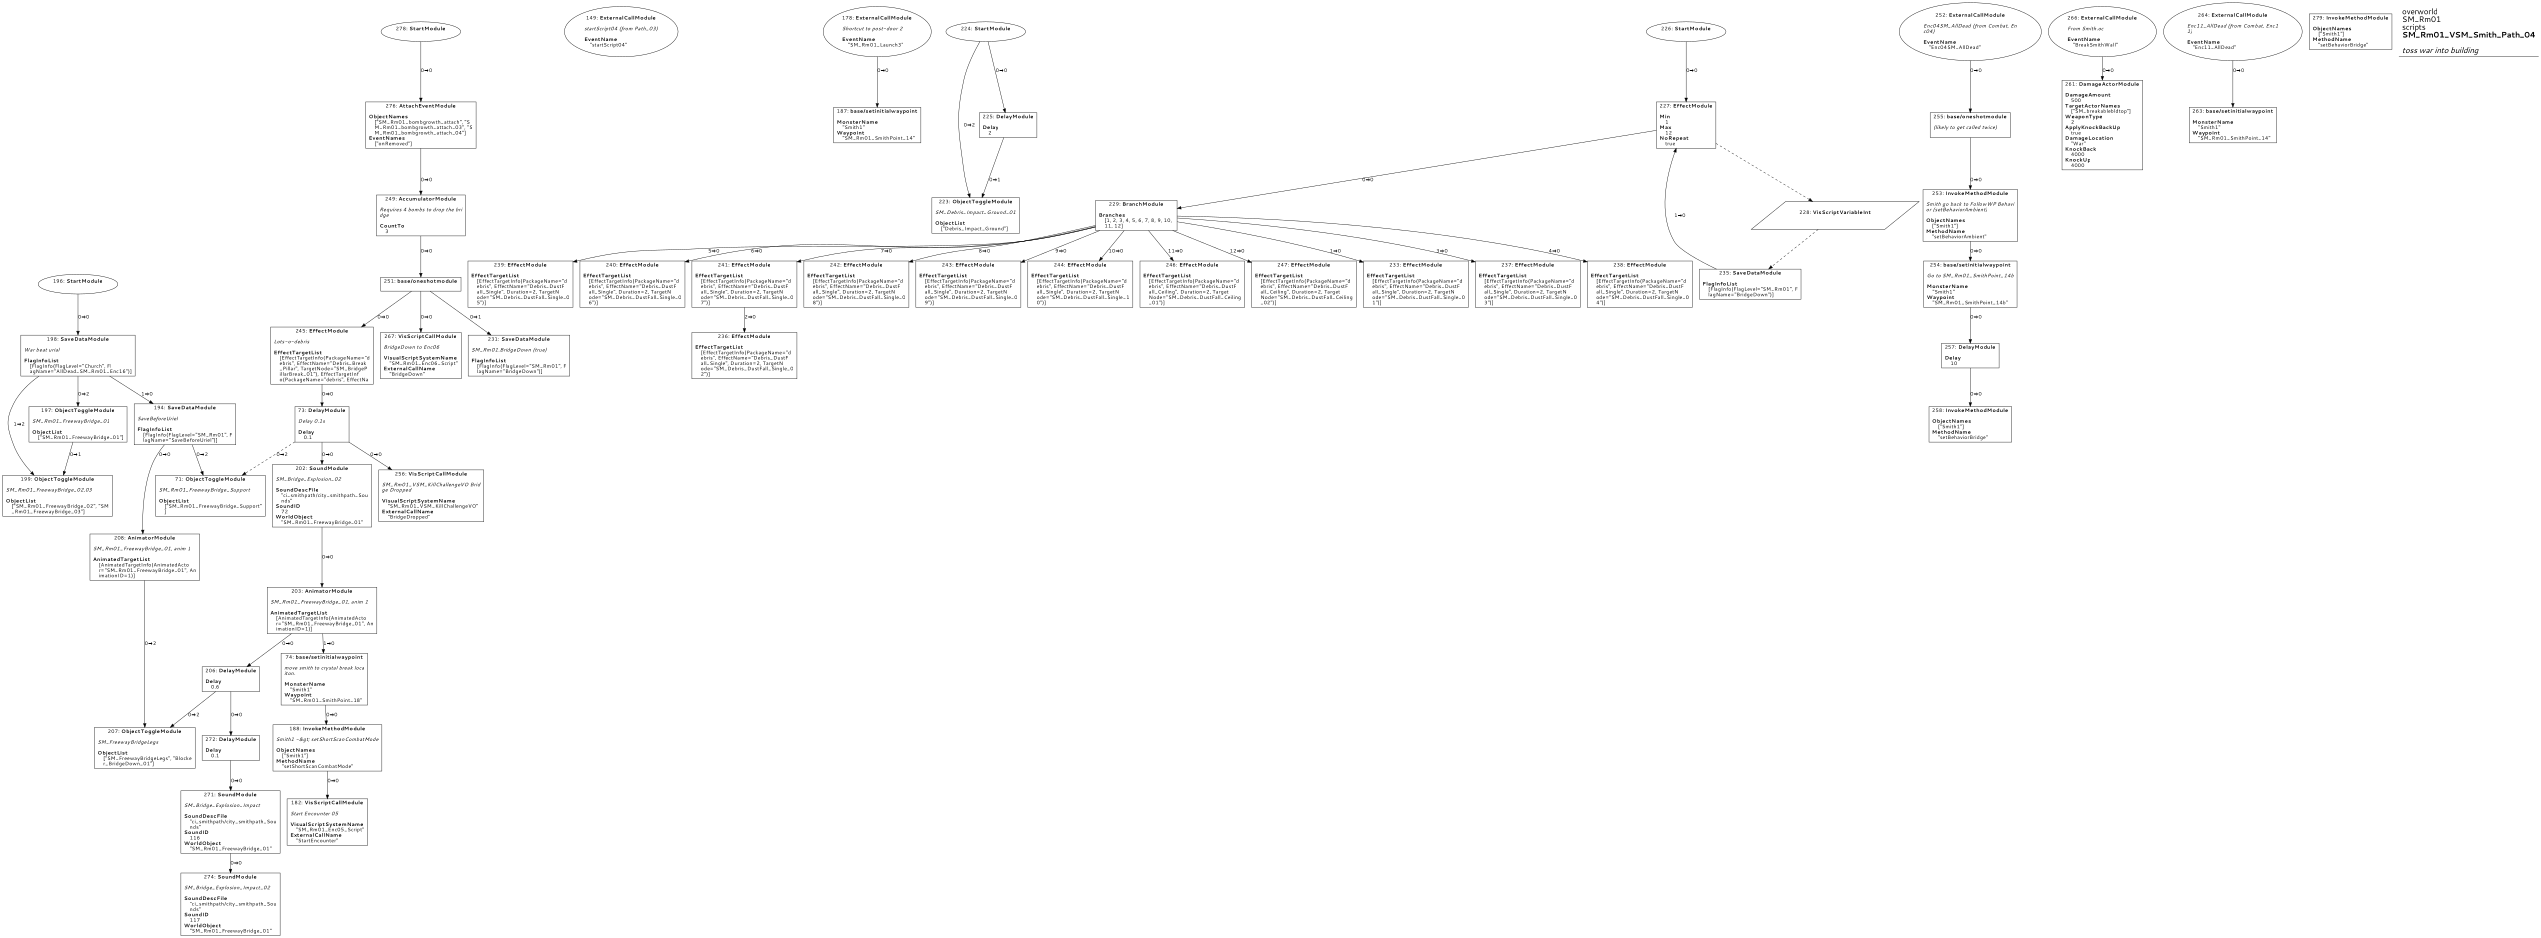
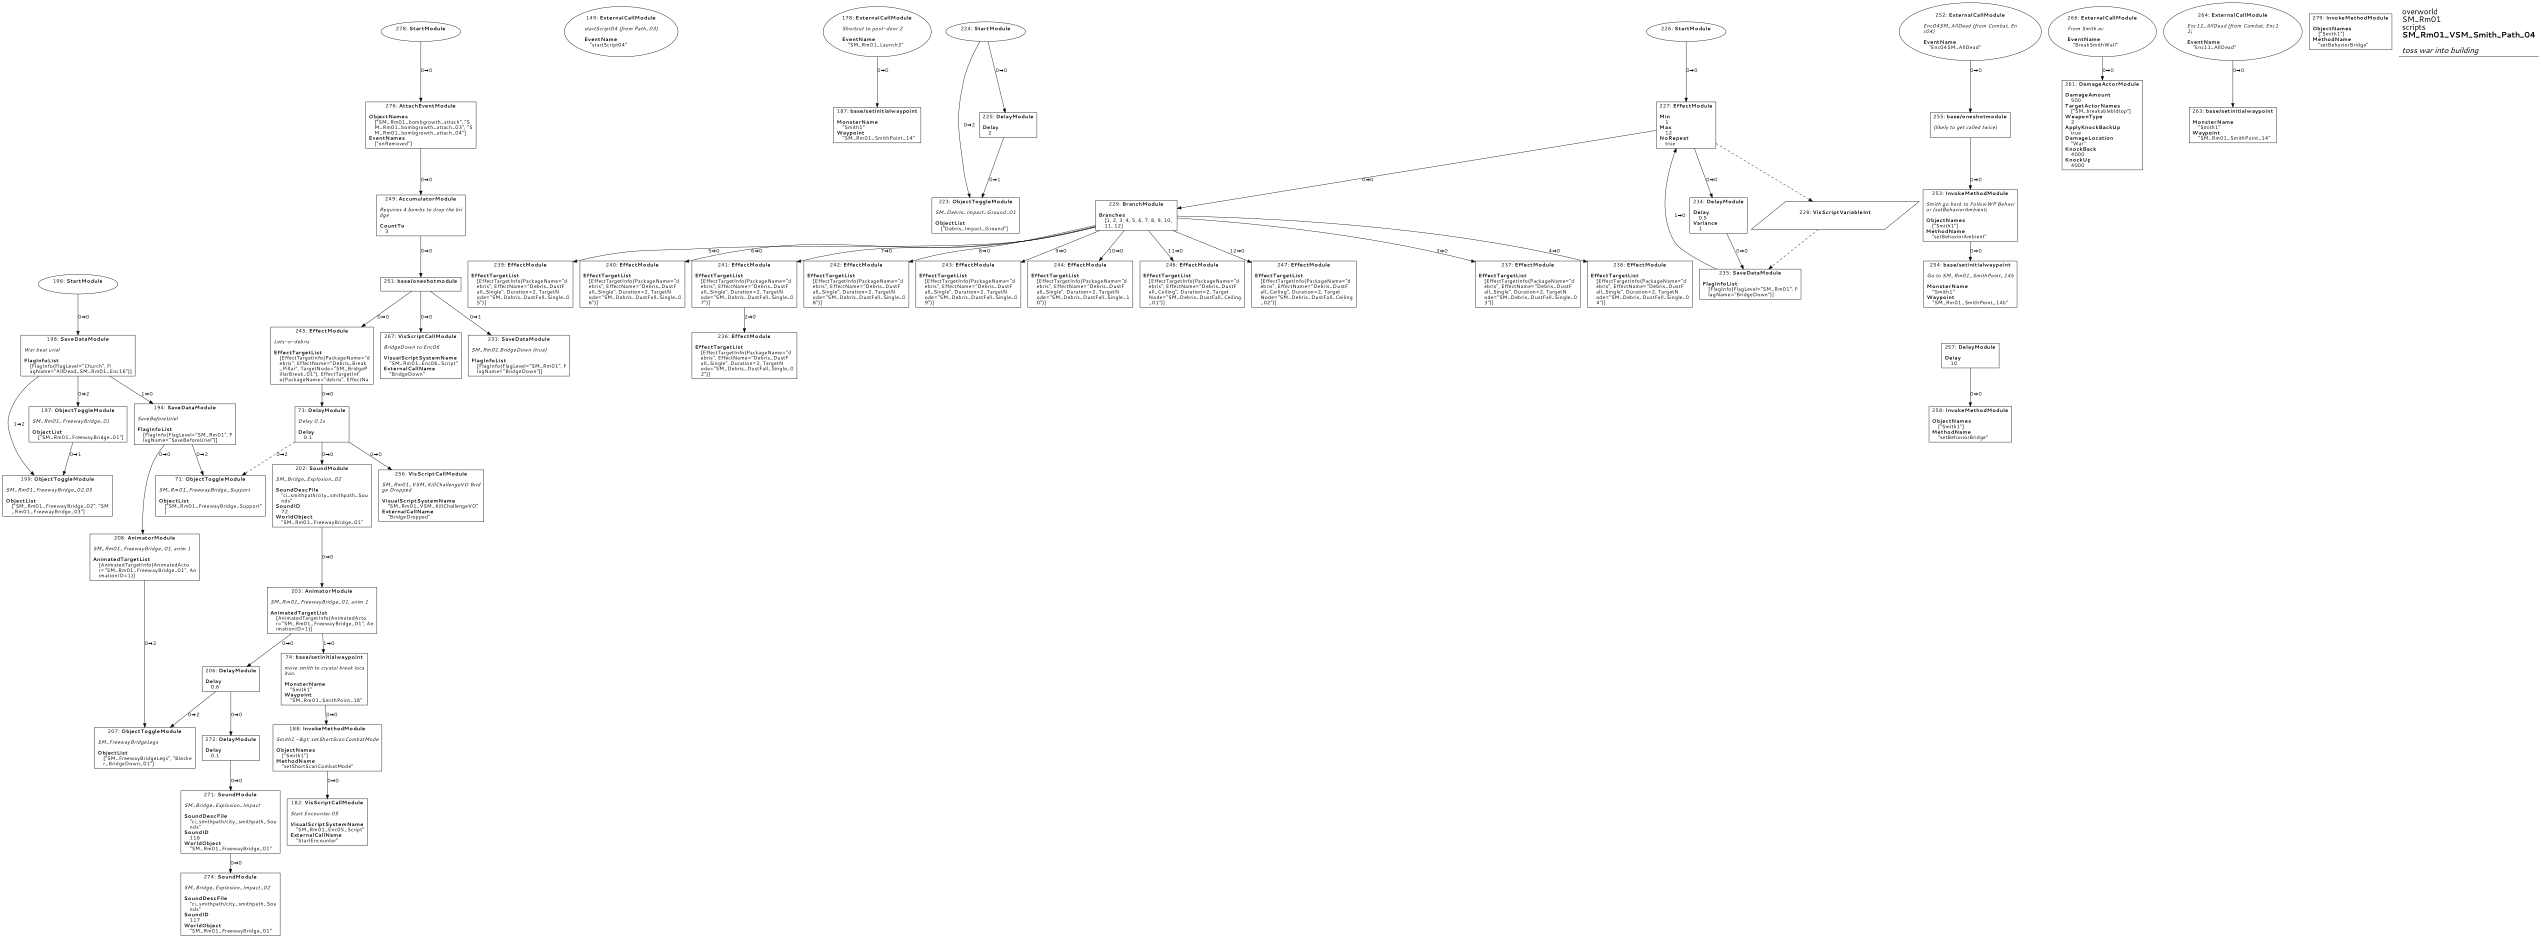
node "234:": added
node "233:": removed
edge "254:" -> "257:": removed, label "0→0"
